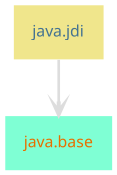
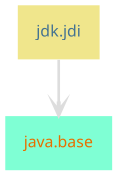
node "java.jdi": label "java.jdi" -> "jdk.jdi"
